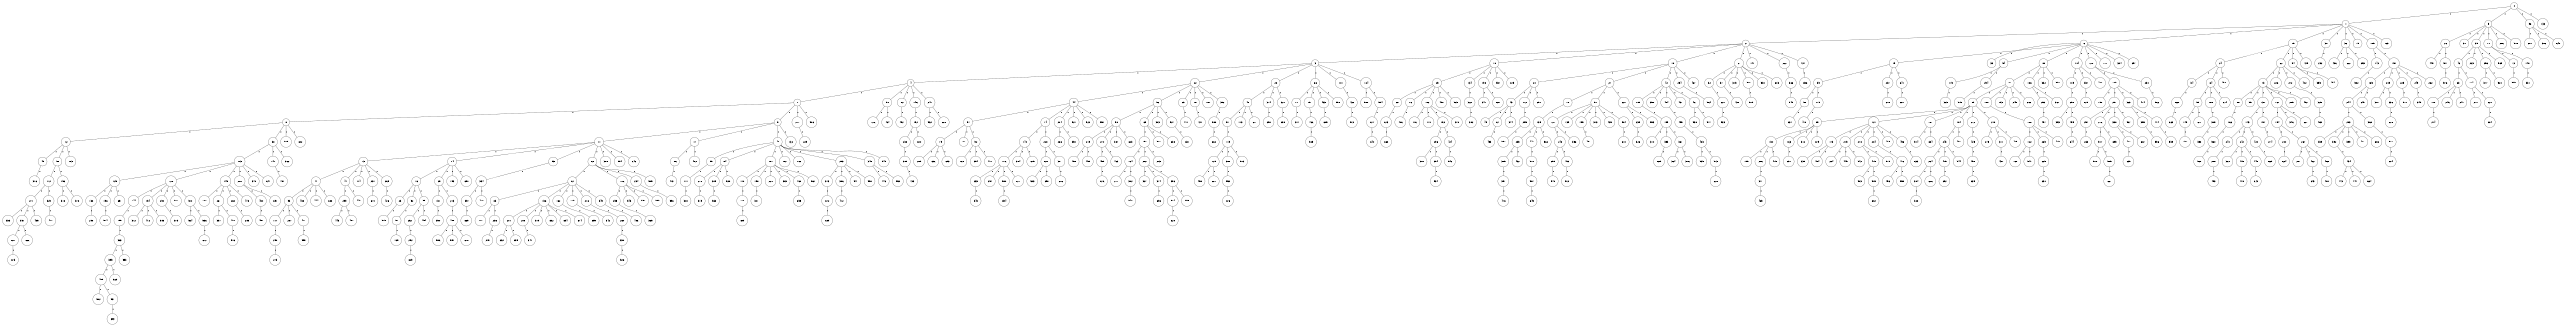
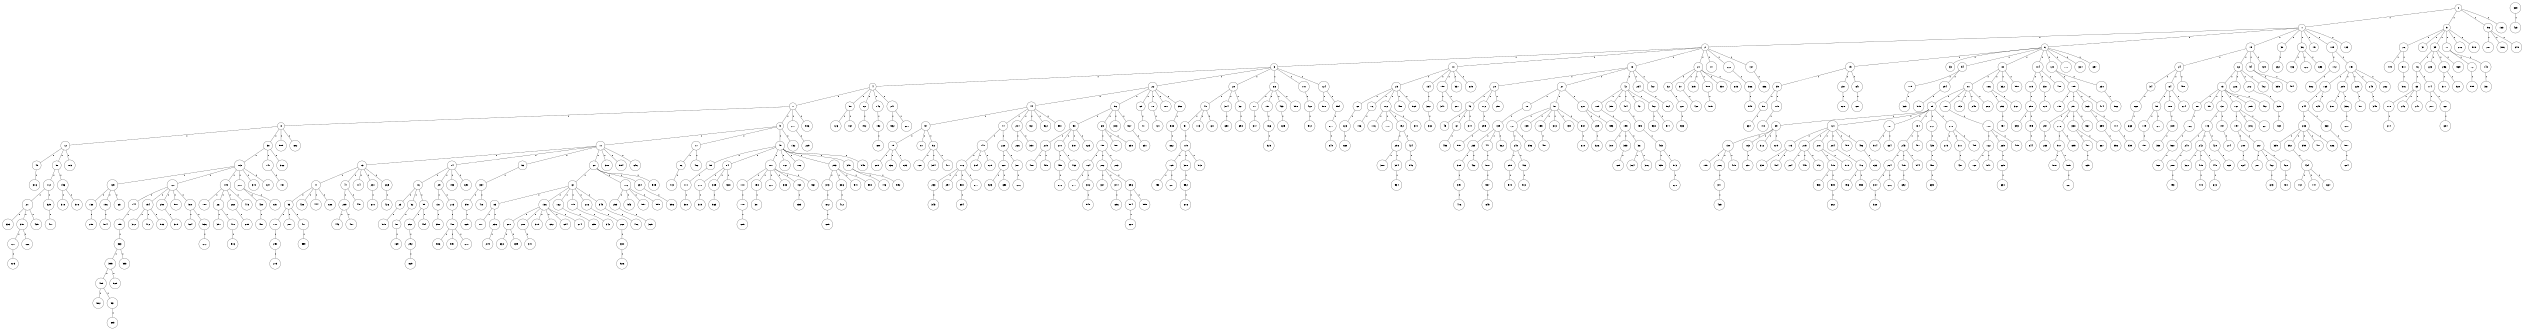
node "238": removed
